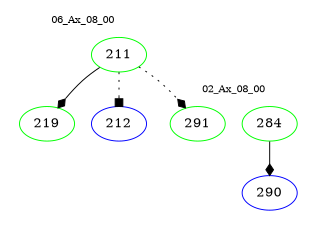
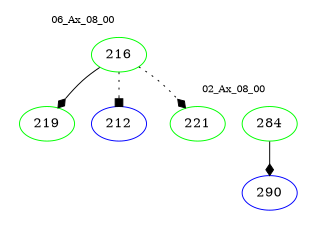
node "211": label "211" -> "216"
node "291": label "291" -> "221"
